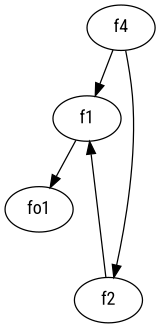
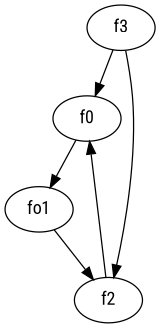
node "f4": label "f4" -> "f3"
node "f1": label "f1" -> "f0"
edge "fo1" -> "f2": added
